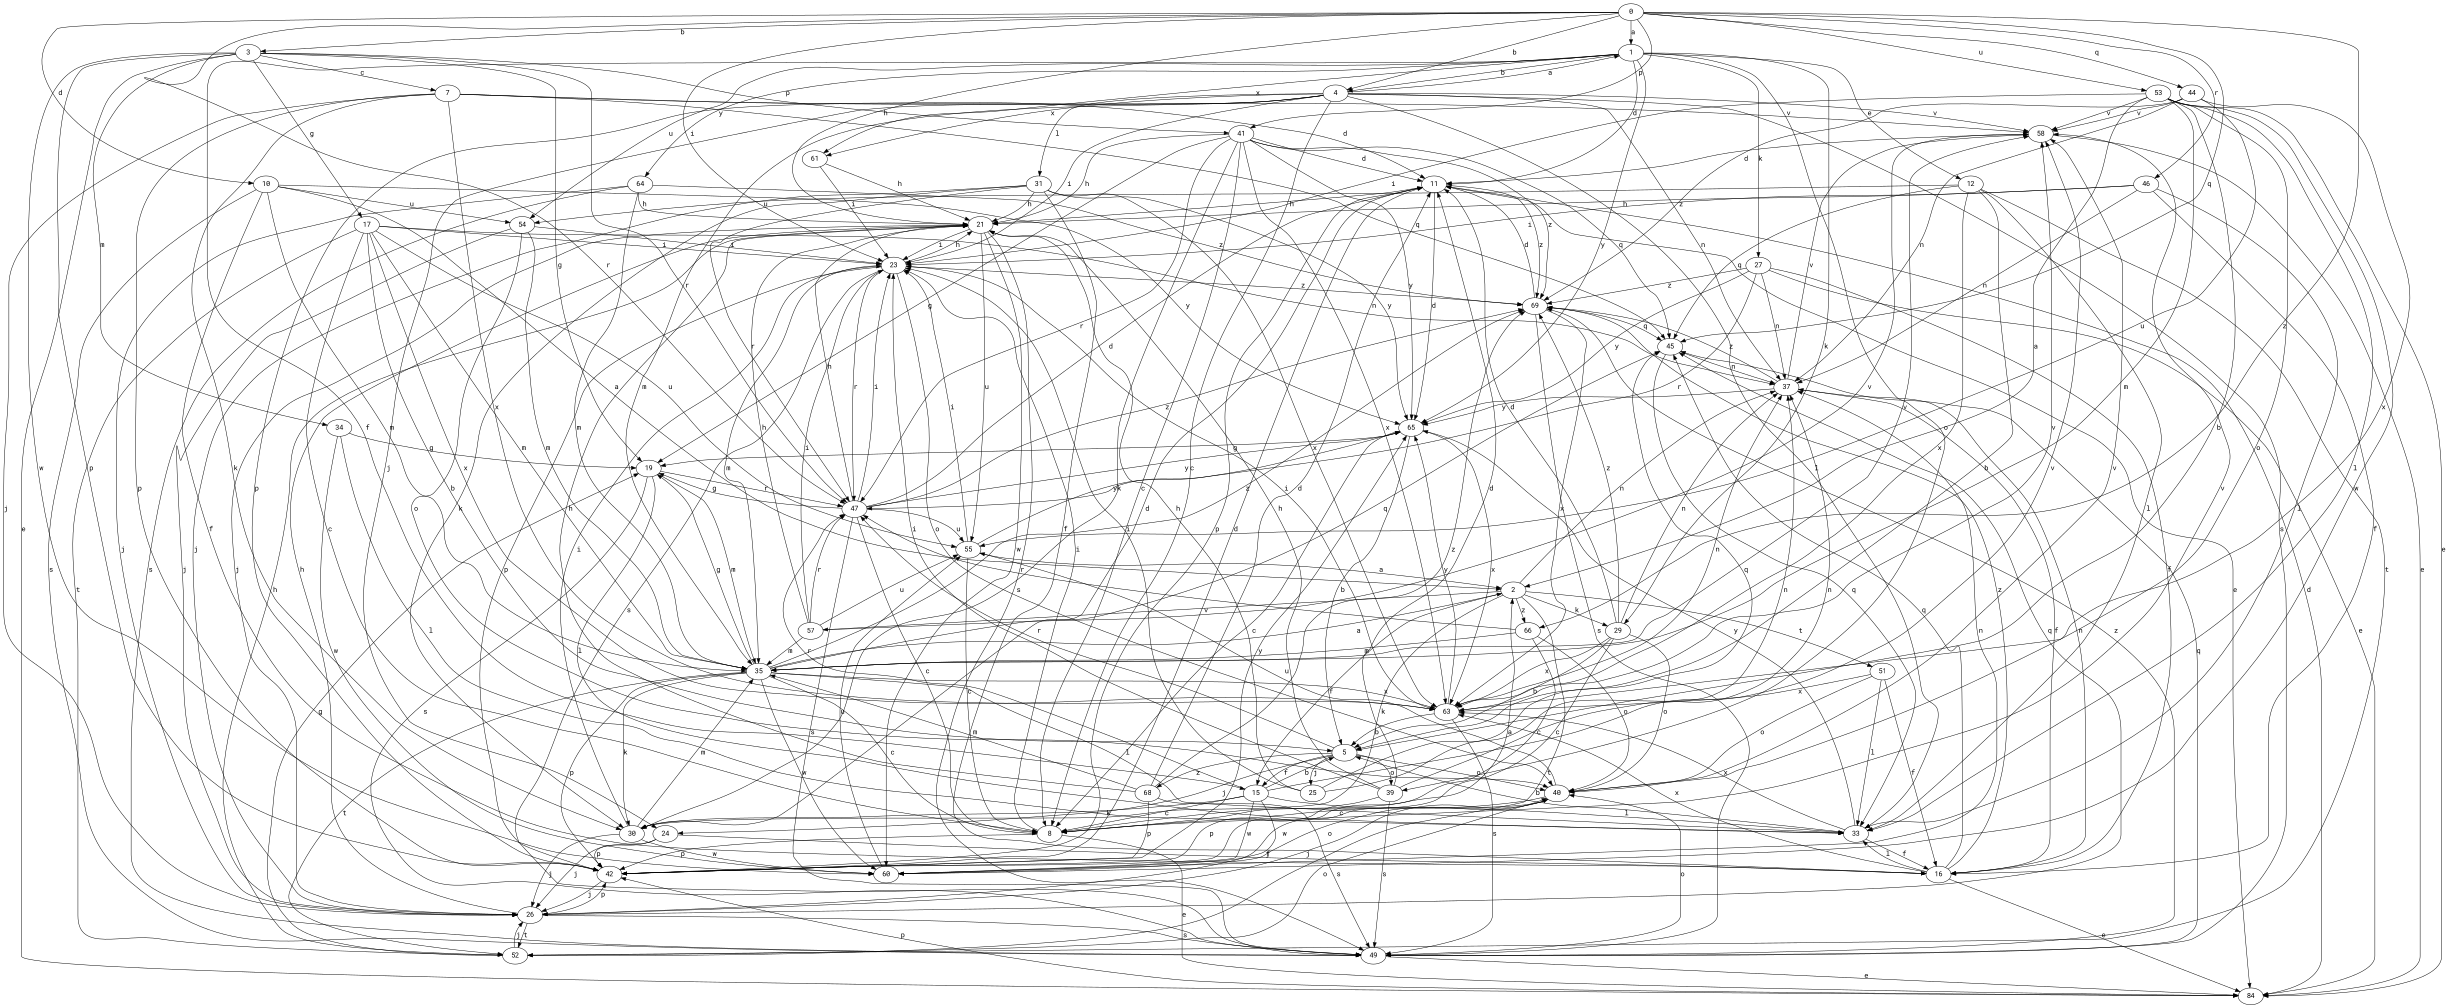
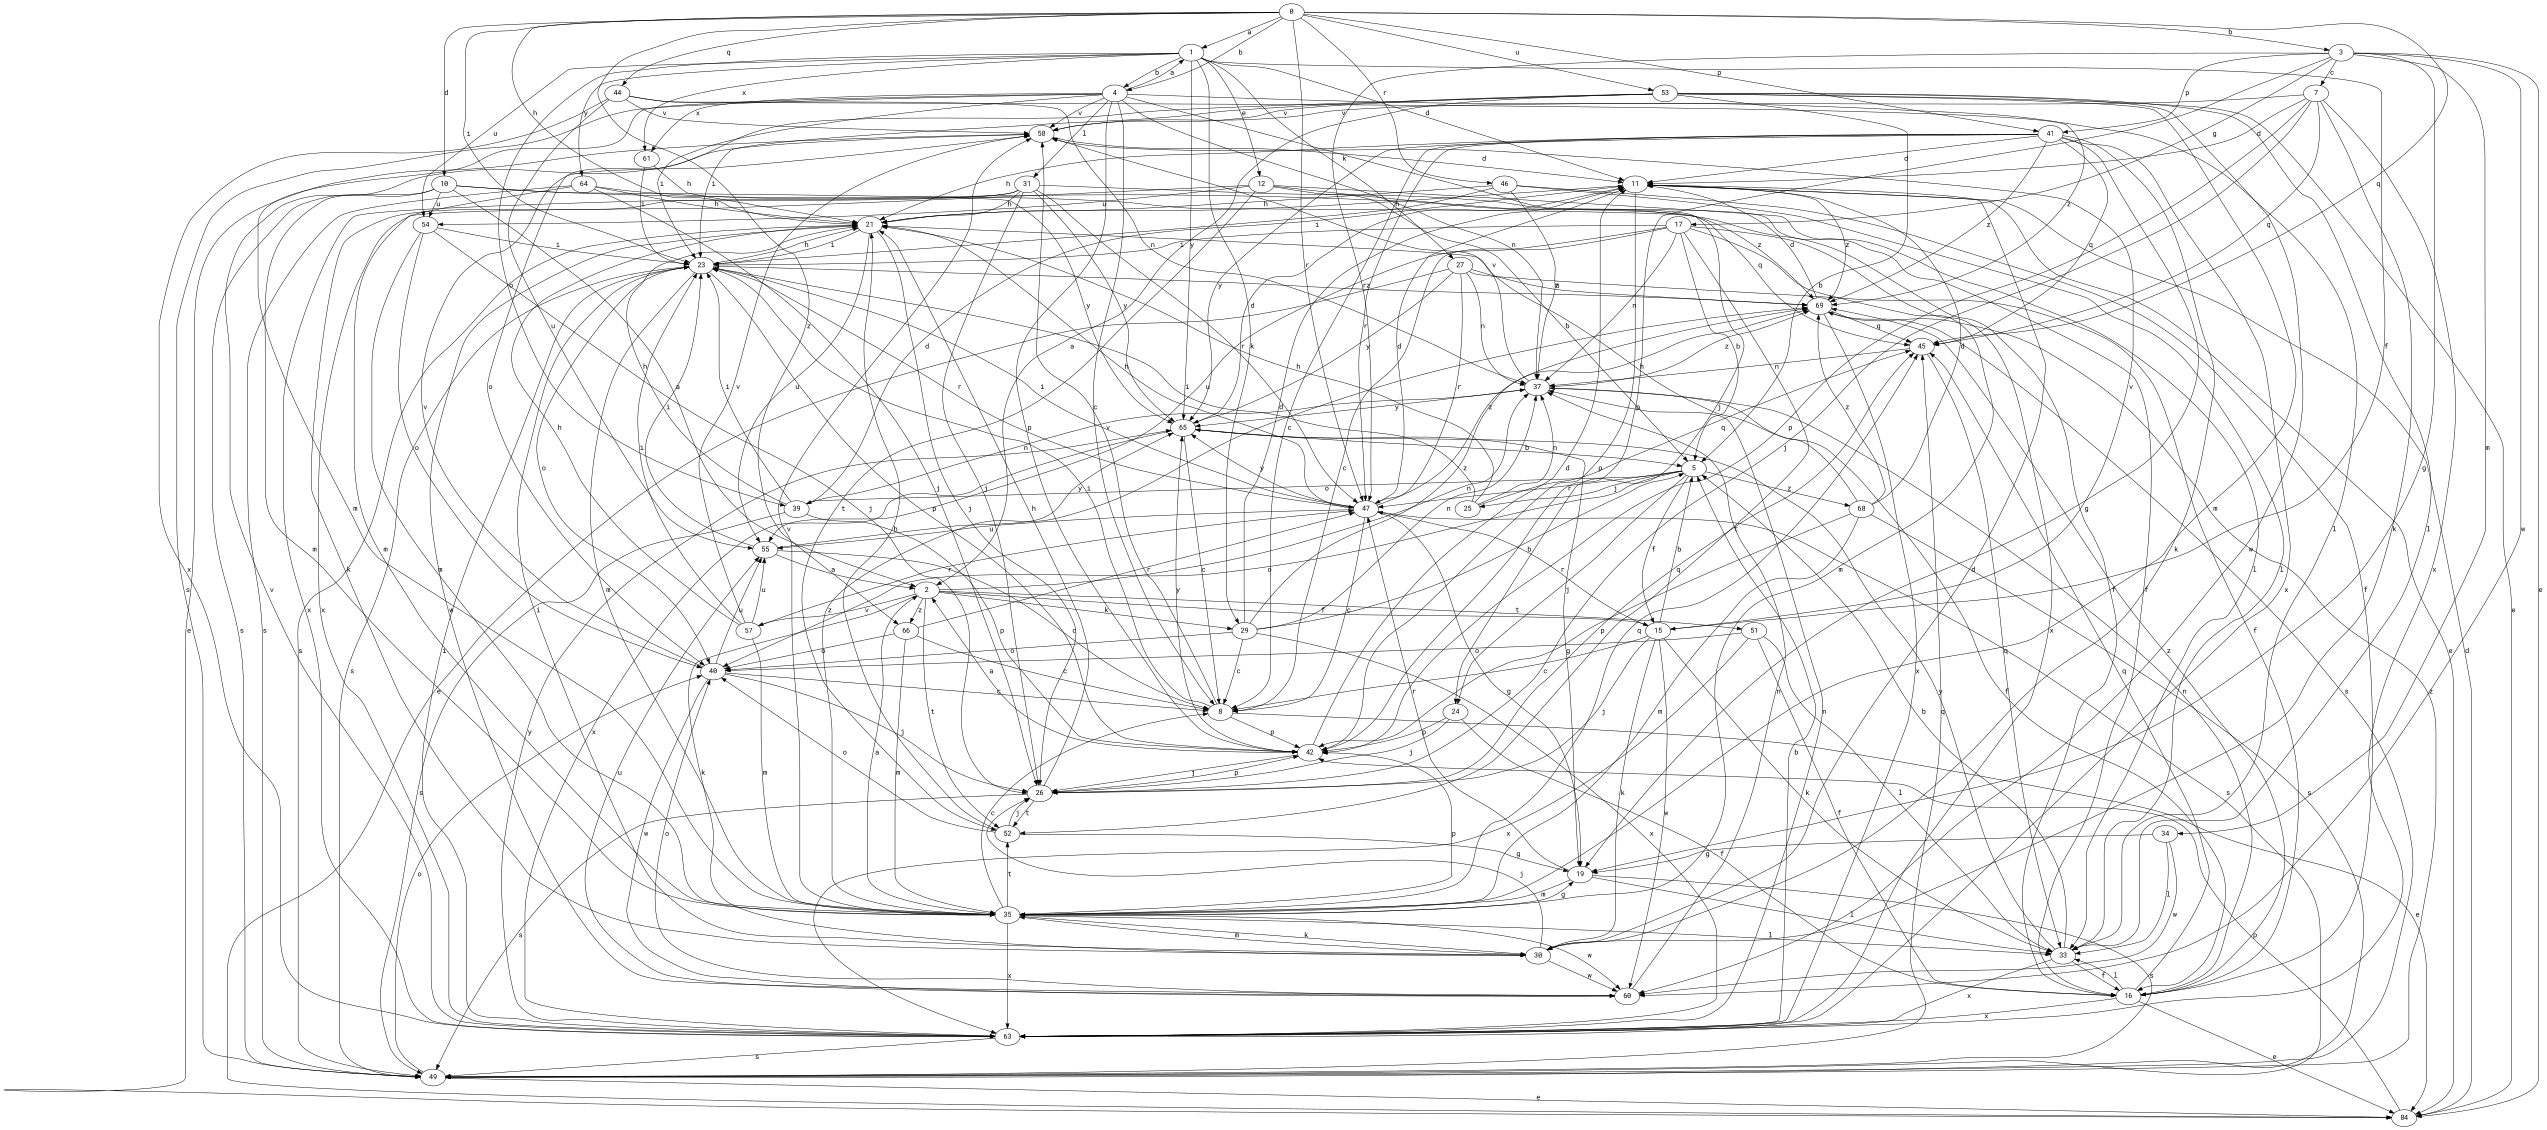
edge "11" -> "65": reversed
edge "15" -> "33": label "l" -> "k"
